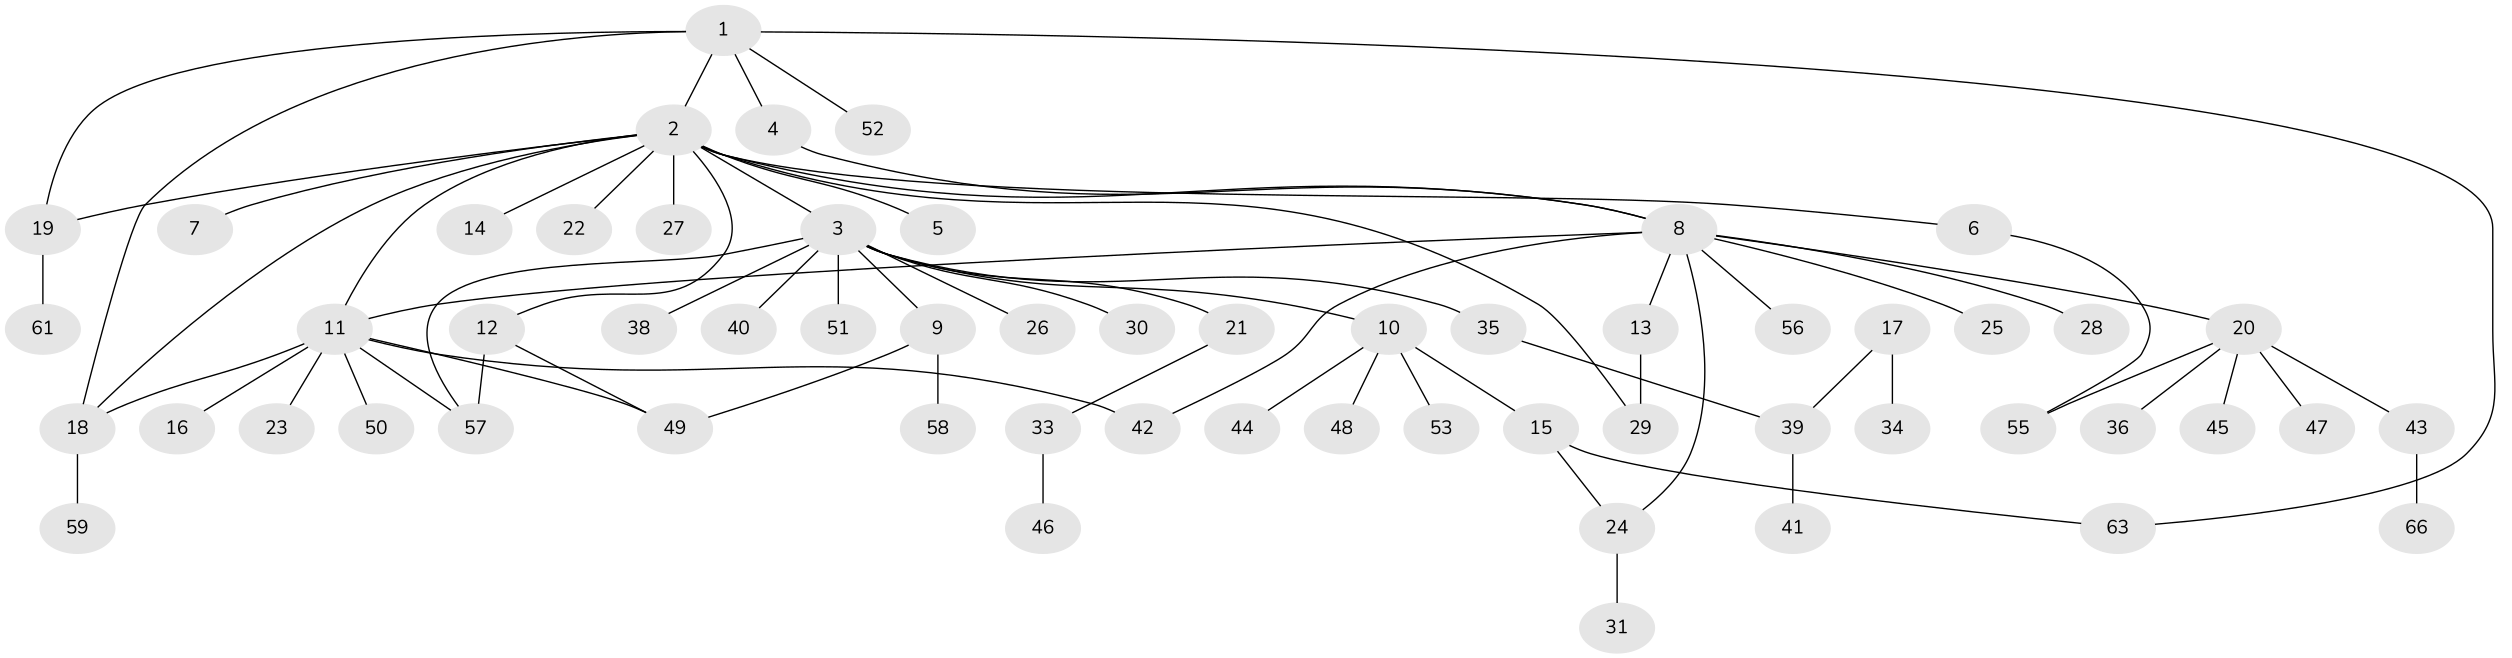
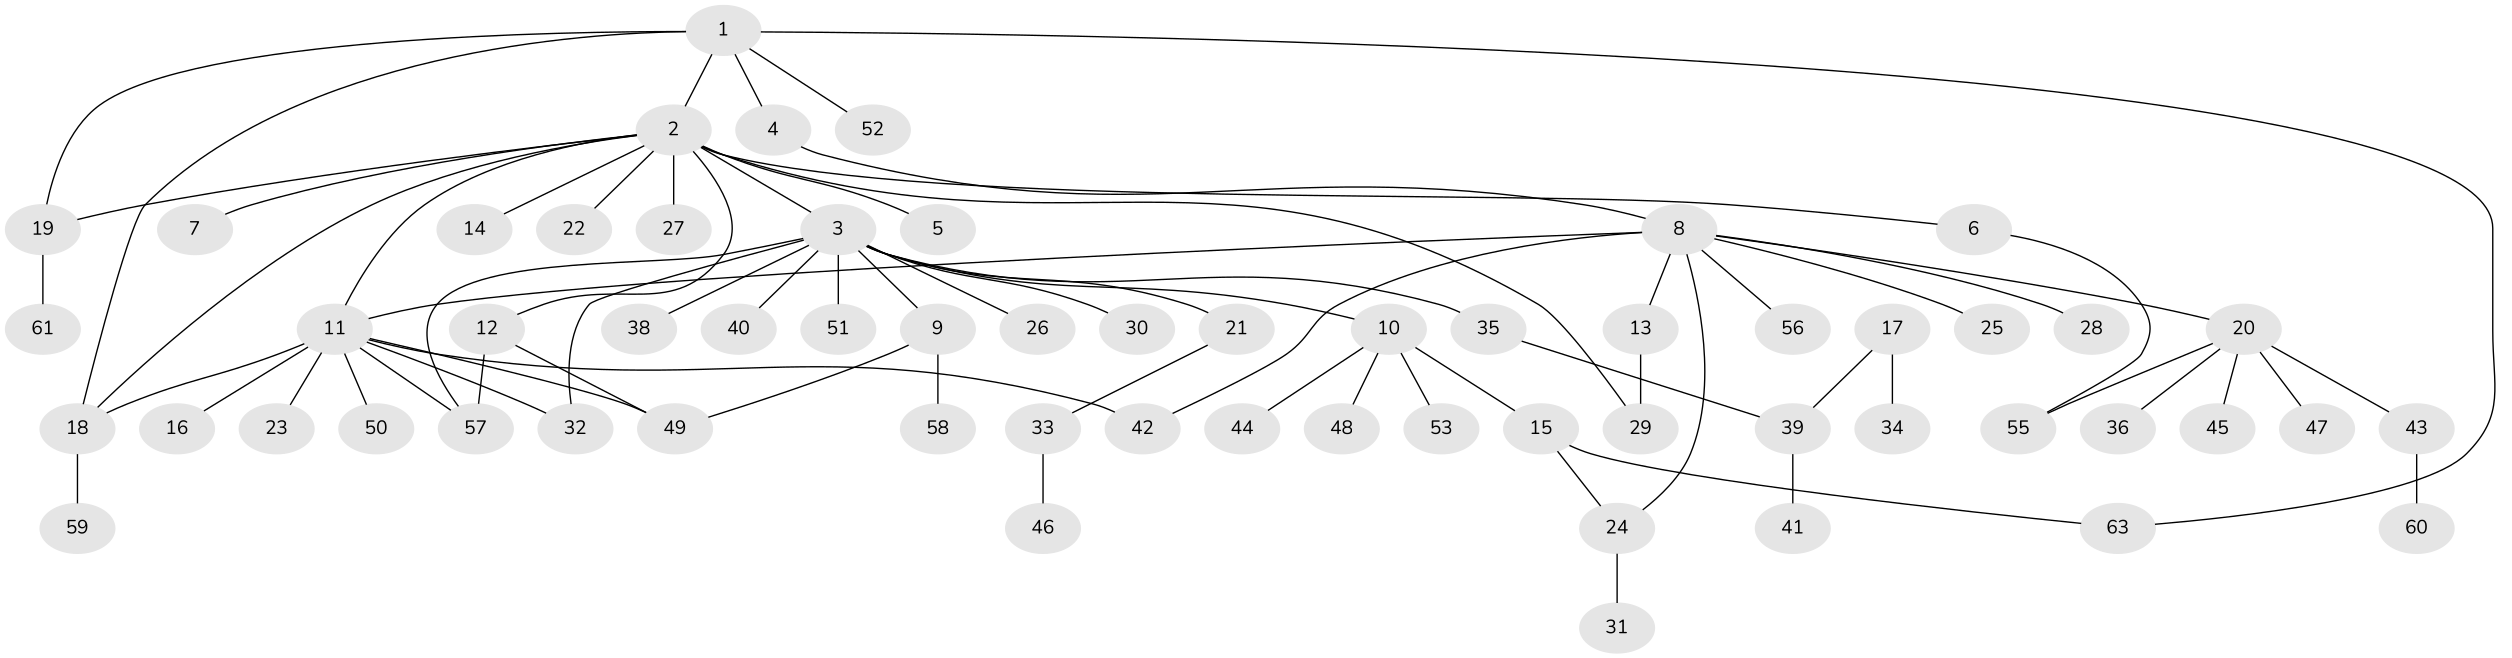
edge "2" -- "8": removed
node "32": added
node "66": label "66" -> "60"
